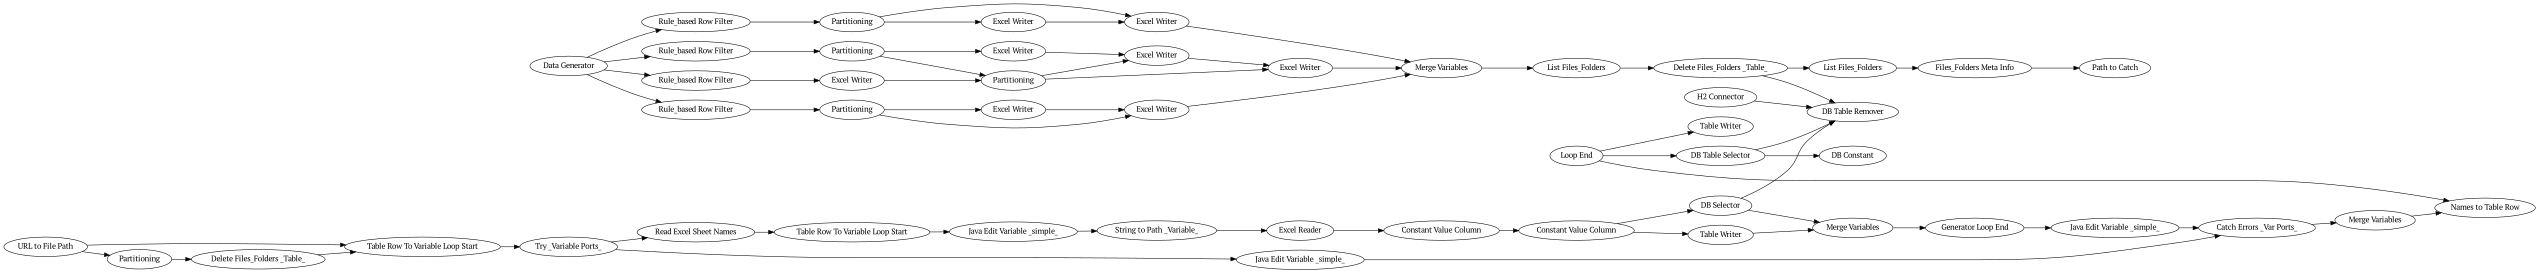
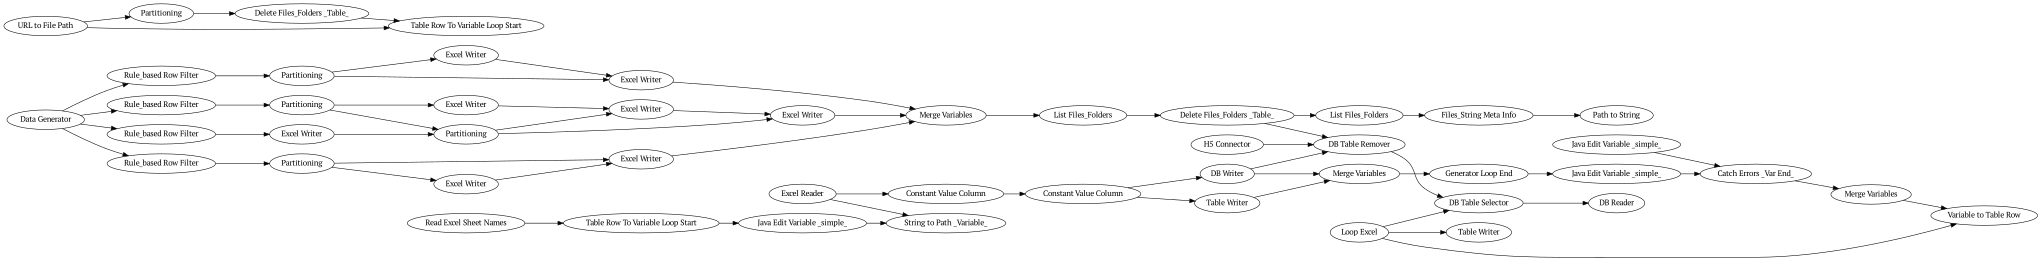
node "Files_Folders Meta Info": label "Files_Folders Meta Info" -> "Files_String Meta Info"
node "Path to Catch": label "Path to Catch" -> "Path to String"
node "H2 Connector": label "H2 Connector" -> "H5 Connector"
edge "DB Table Selector" -> "DB Table Remover": reversed
node "Loop End": label "Loop End" -> "Loop Excel"
node "DB Constant": label "DB Constant" -> "DB Reader"
node "DB Selector": label "DB Selector" -> "DB Writer"
node "Names to Table Row": label "Names to Table Row" -> "Variable to Table Row"
node "Catch Errors _Var Ports_": label "Catch Errors _Var Ports_" -> "Catch Errors _Var End_"
edge "String to Path _Variable_" -> "Excel Reader": reversed
node "Try _Variable Ports_": removed
